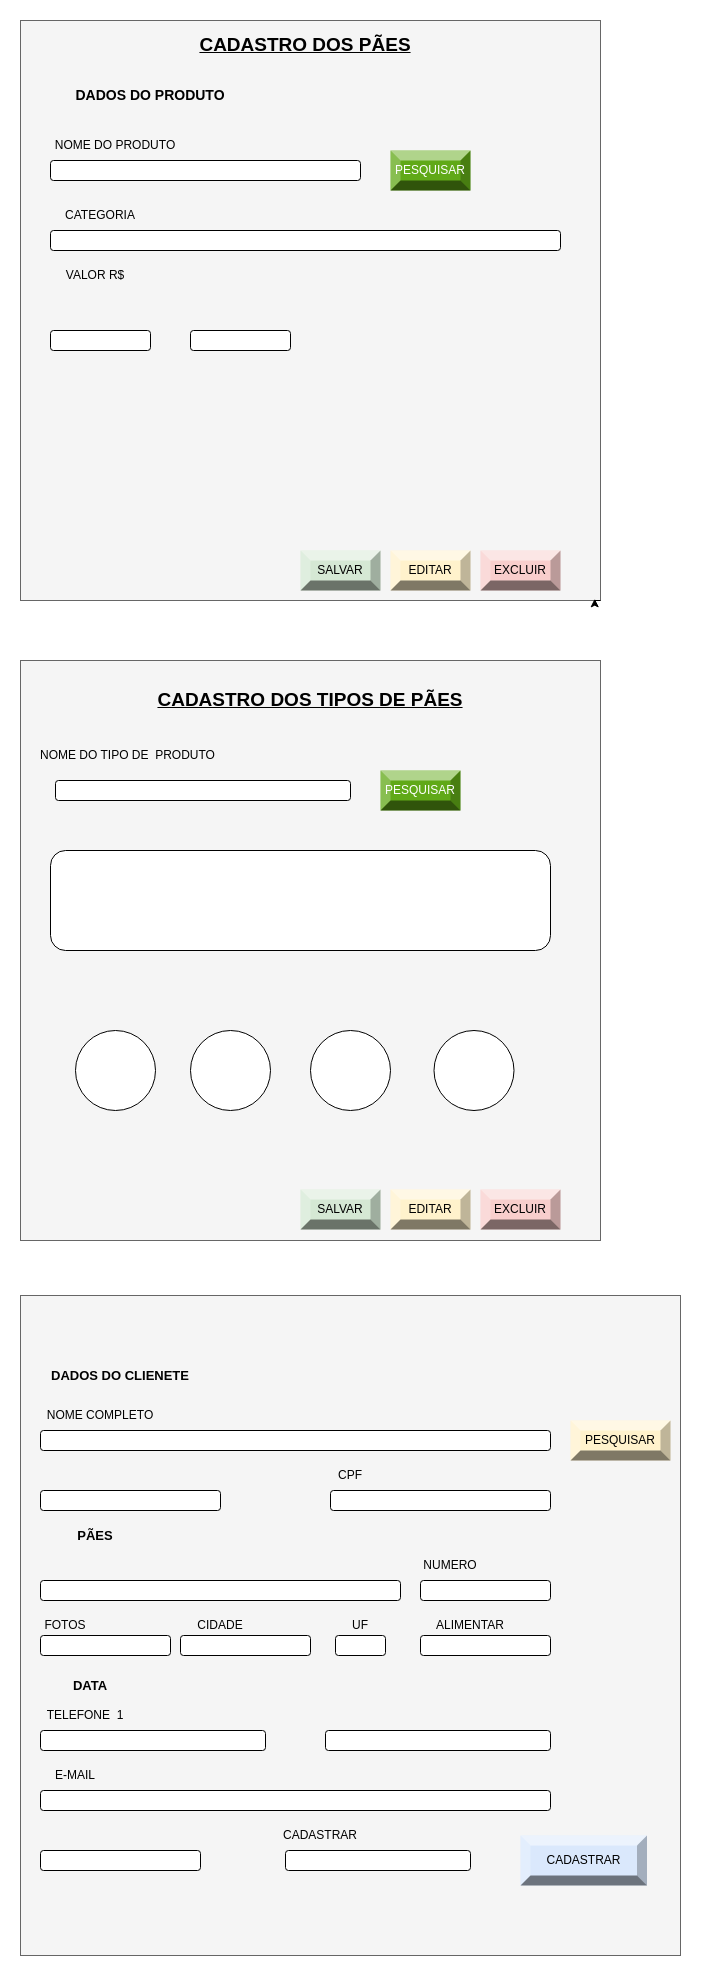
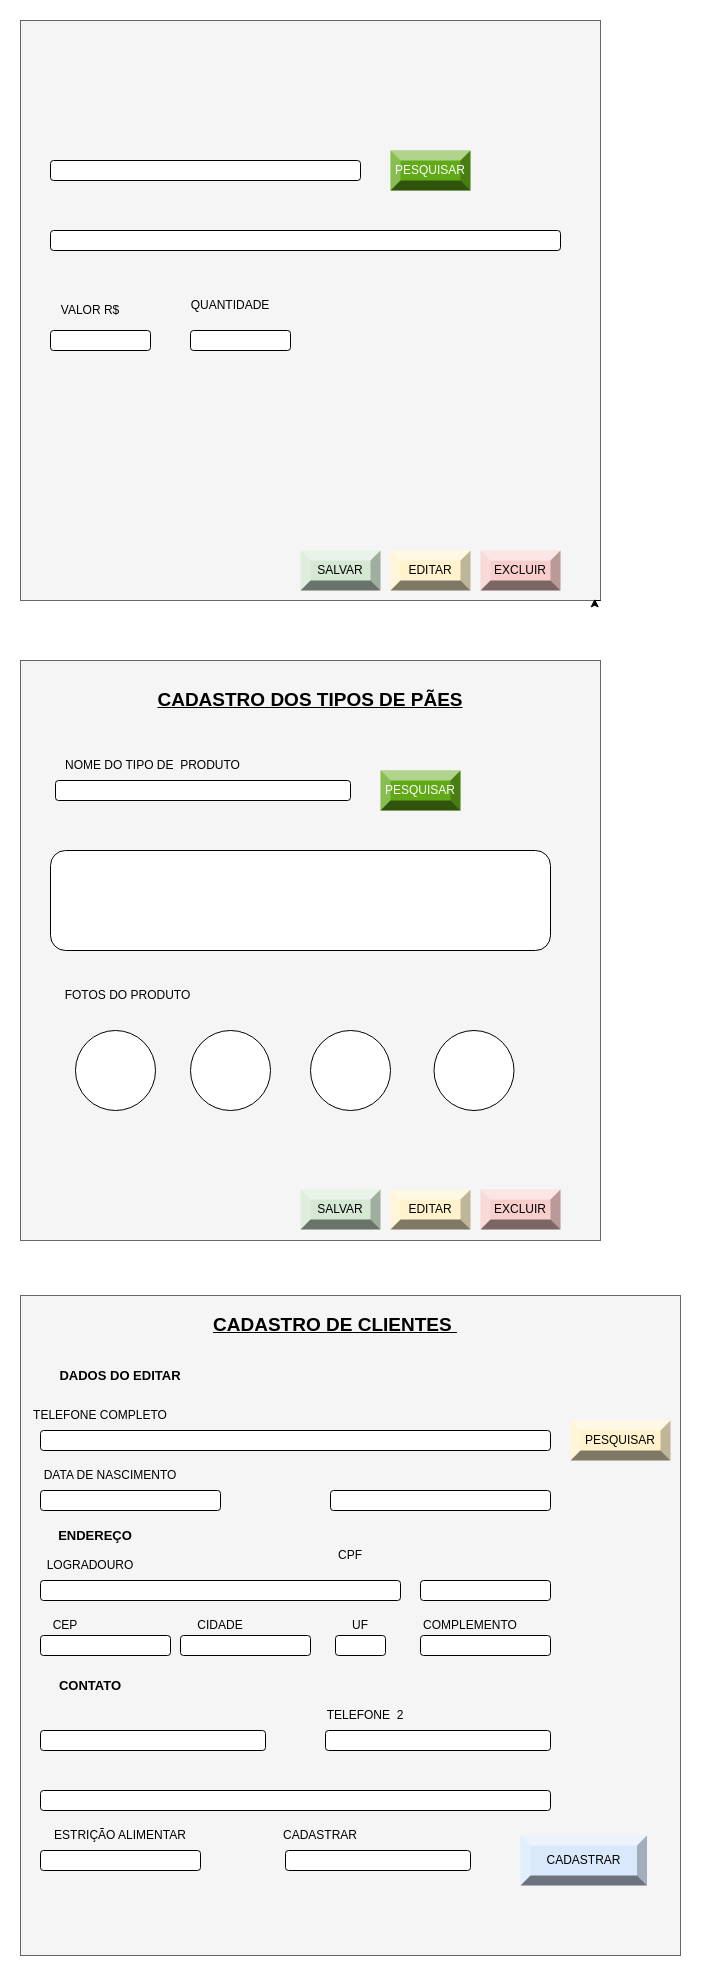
node "CADASTRO DOS PÃES": removed
node "DADOS DO PRODUTO": removed
node "NOME DO PRODUTO": removed
node "CATEGORIA": removed
node "VALOR R$": moved (96, 276) -> (91, 311)
node "QUANTIDADE": added
node "NOME DO TIPO DE PRODUTO": moved (128, 756) -> (153, 766)
node "FOTOS DO PRODUTO": added
node "CADASTRO DE CLIENTES": added
node "DADOS DO CLIENETE": label "DADOS DO CLIENETE" -> "DADOS DO EDITAR"
node "NOME COMPLETO": label "NOME COMPLETO" -> "TELEFONE COMPLETO"
node "DATA DE NASCIMENTO": added
node "CPF": moved (351, 1476) -> (351, 1556)
node "PÃES": label "PÃES" -> "ENDEREÇO"
node "LOGRADOURO": added
node "NUMERO": removed
node "FOTOS": label "FOTOS" -> "CEP"
node "ALIMENTAR": label "ALIMENTAR" -> "COMPLEMENTO"
node "DATA": label "DATA" -> "CONTATO"
node "TELEFONE 1": removed
node "TELEFONE 2": added
node "E-MAIL": removed
node "ESTRIÇÃO ALIMENTAR": added
